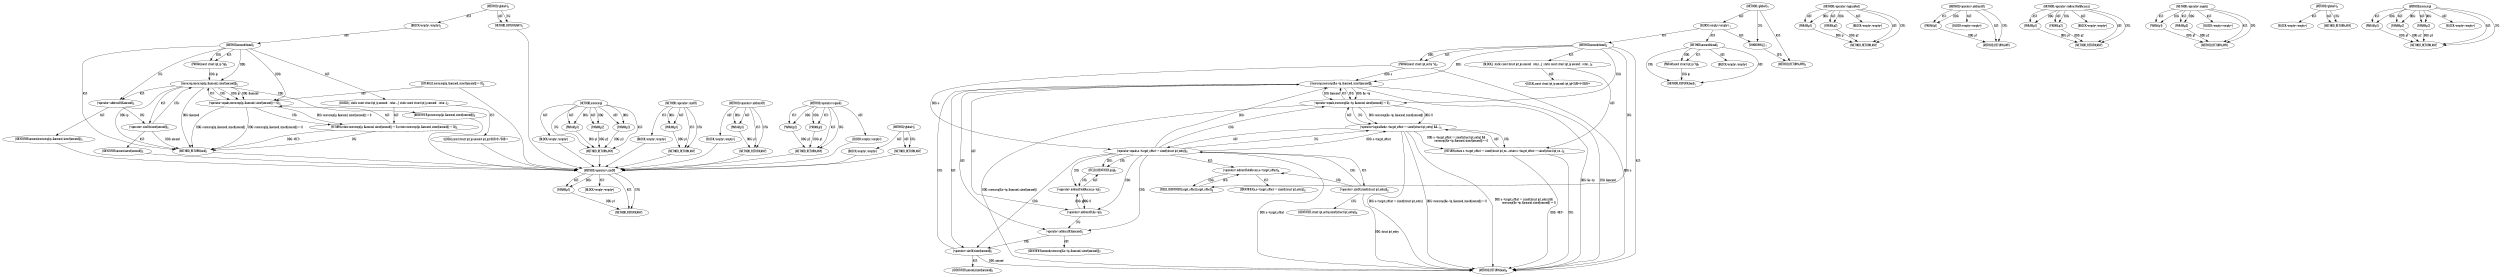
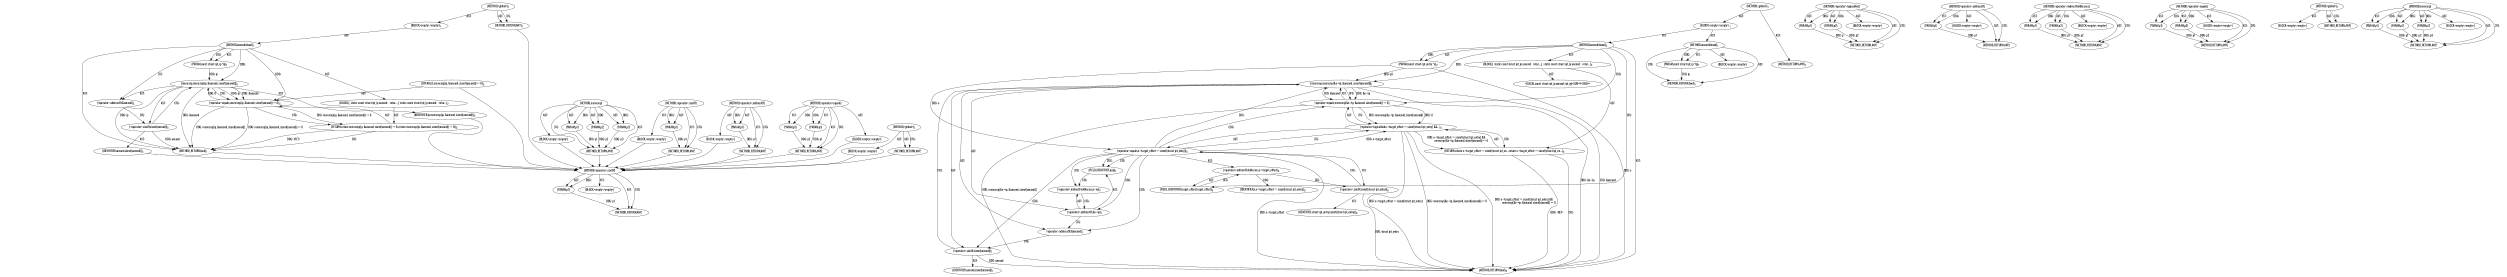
node "(UNKNOWN,),))": removed
edge "(PARAM,const struct ipt_entry *e)" -> "(memcmp,memcmp(&e->ip, &uncond, sizeof(uncond)))": label "DDG: e" -> "DDG: p3"
edge "(<operator>.equals,memcmp(ip, &uncond, sizeof(uncond)) == 0)" -> "(memcmp,memcmp(ip, &uncond, sizeof(uncond)))": label "AST: " -> "DDG: 0"
edge "(memcmp,memcmp(ip, &uncond, sizeof(uncond)))" -> "(IDENTIFIER,ip,memcmp(ip, &uncond, sizeof(uncond)))": label "CDG: " -> "AST: "
node "(IDENTIFIER,uncond,memcmp(ip, &uncond, sizeof(uncond)))": removed
node "<(LOCAL,const struct ipt_ip uncond: ipt_ip)<SUB>3</SUB>>": removed
edge "(<operator>.sizeOf,sizeof(struct ipt_entry))" -> "(<operator>.indirectFieldAccess,e->target_offset)": reversed
edge "(<operator>.indirectFieldAccess,e->target_offset)" -> "(FIELD_IDENTIFIER,target_offset,target_offset)": label "CDG: " -> "AST: "
edge "(<operator>.indirectFieldAccess,e->target_offset)" -> "(IDENTIFIER,e,e->target_offset == sizeof(struct ipt_entry))": label "AST: " -> "CDG: "
edge "(<operator>.indirectFieldAccess,e->ip)" -> "(FIELD_IDENTIFIER,ip,ip)": now "(<operator>.addressOf,&e->ip)" -> "(FIELD_IDENTIFIER,ip,ip)"
edge "(<operator>.addressOf,&e->ip)" -> "(<operator>.indirectFieldAccess,e->ip)": label "DDG: p3" -> "AST: "
edge "(<operator>.indirectFieldAccess,e->ip)" -> "(<operator>.addressOf,&e->ip)": label "DDG: 0" -> "CFG: "
edge "(<operator>.sizeOf,sizeof(struct ipt_entry))" -> "(IDENTIFIER,struct ipt_entry,sizeof(struct ipt_entry))": label "CFG: " -> "AST: "
node "(IDENTIFIER,uncond,memcmp(&e->ip, &uncond, sizeof(uncond)))": removed
